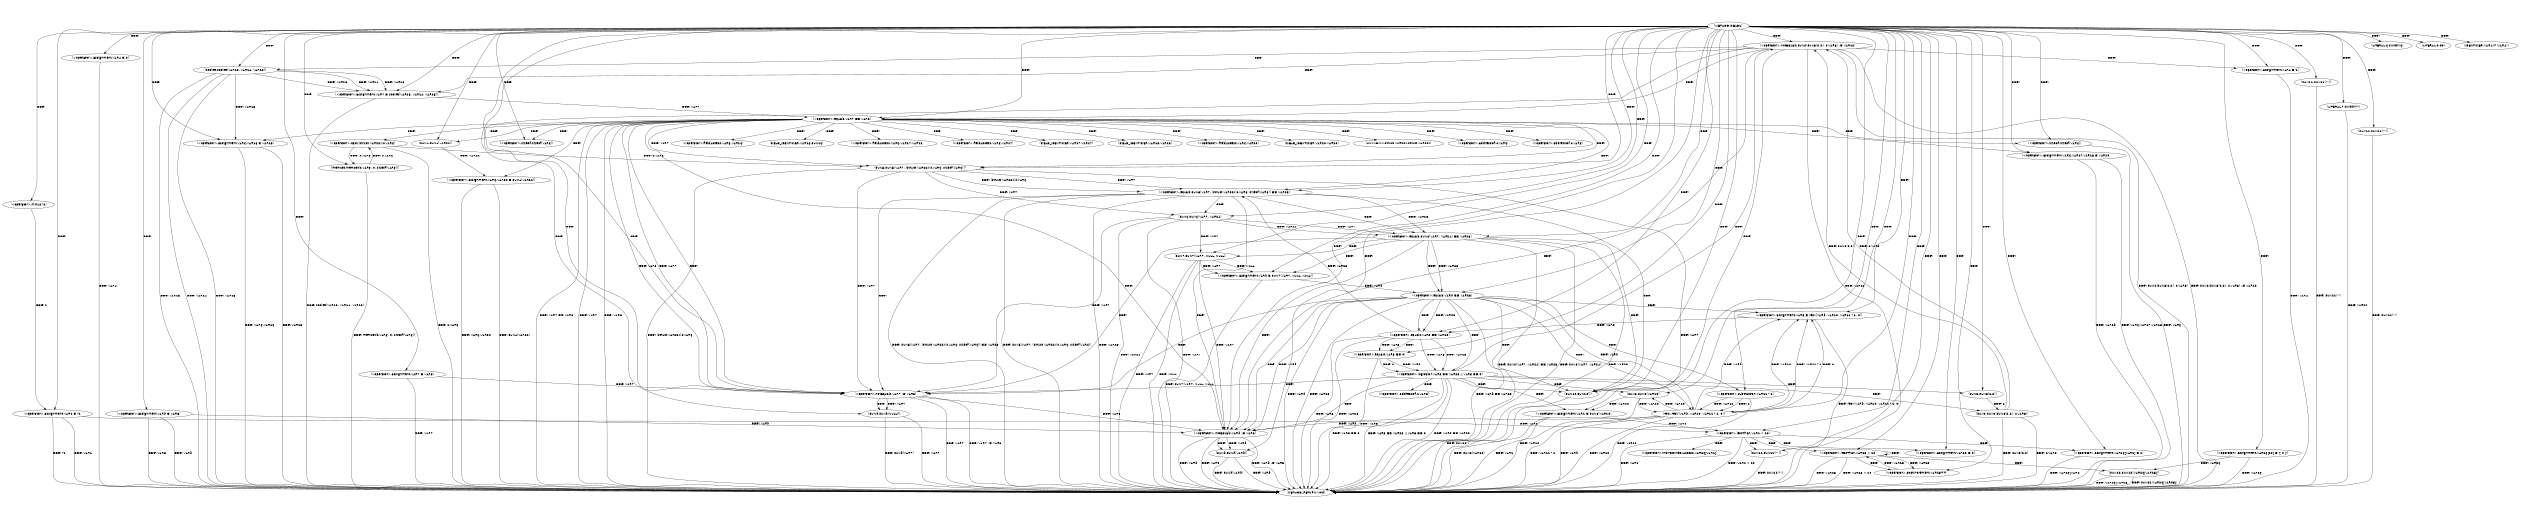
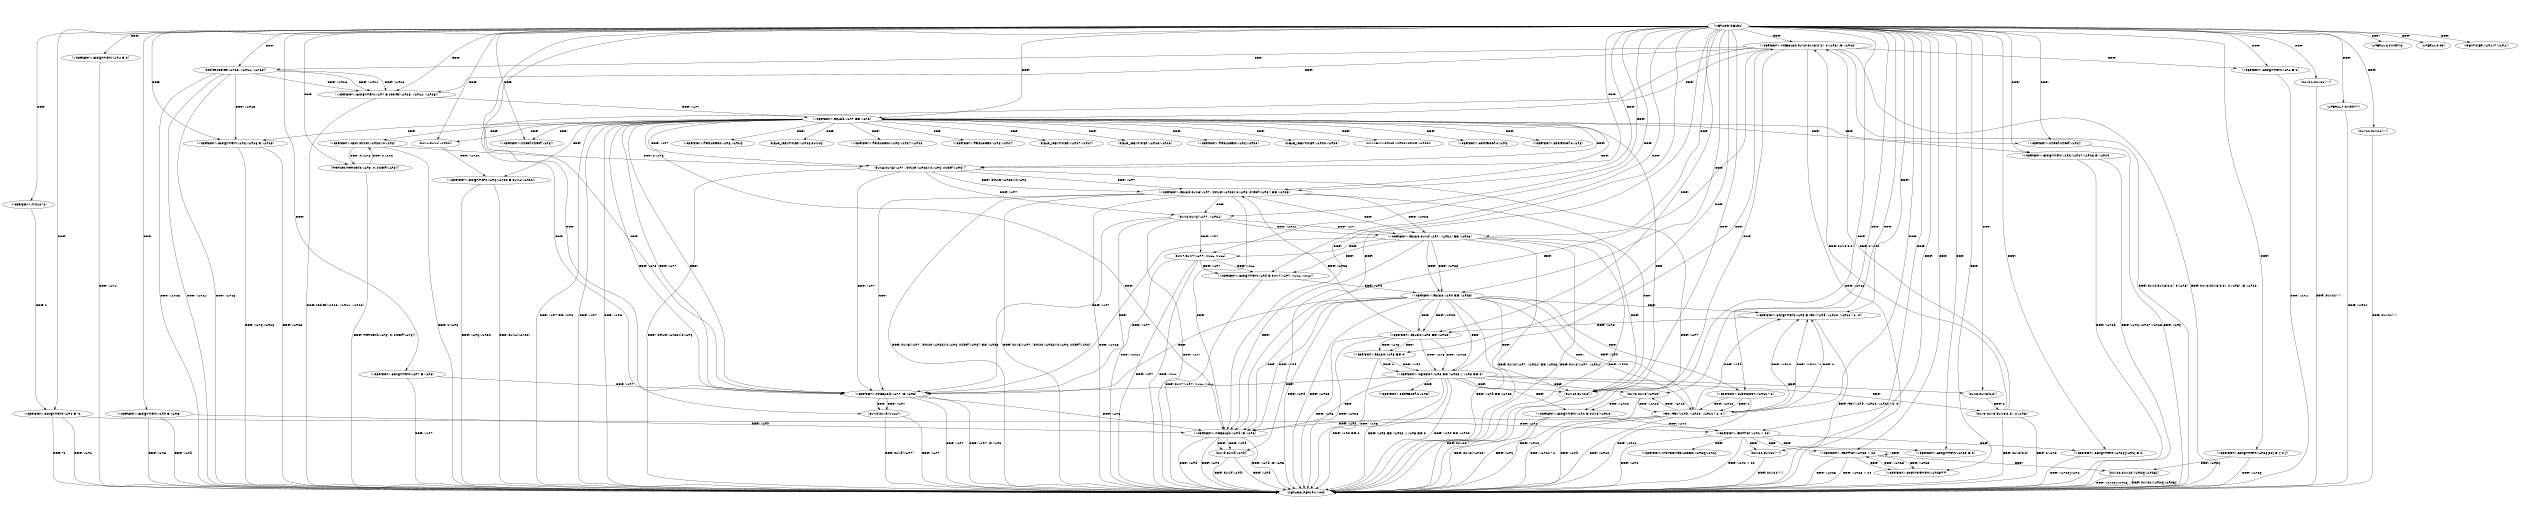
edge "(<operator>.equals,VAR7 == VAR8)" -> "(FUN10,FUN10())": added, label "CDG:"
edge "(FUN7,FUN7(VAR7, NULL, NULL))" -> "(<operator>.notEquals,VAR9 != VAR8)": now "(FUN7,FUN7(VAR7, NULL, NULL))" -> "(<operator>.notEquals,VAR7 != VAR8)"
